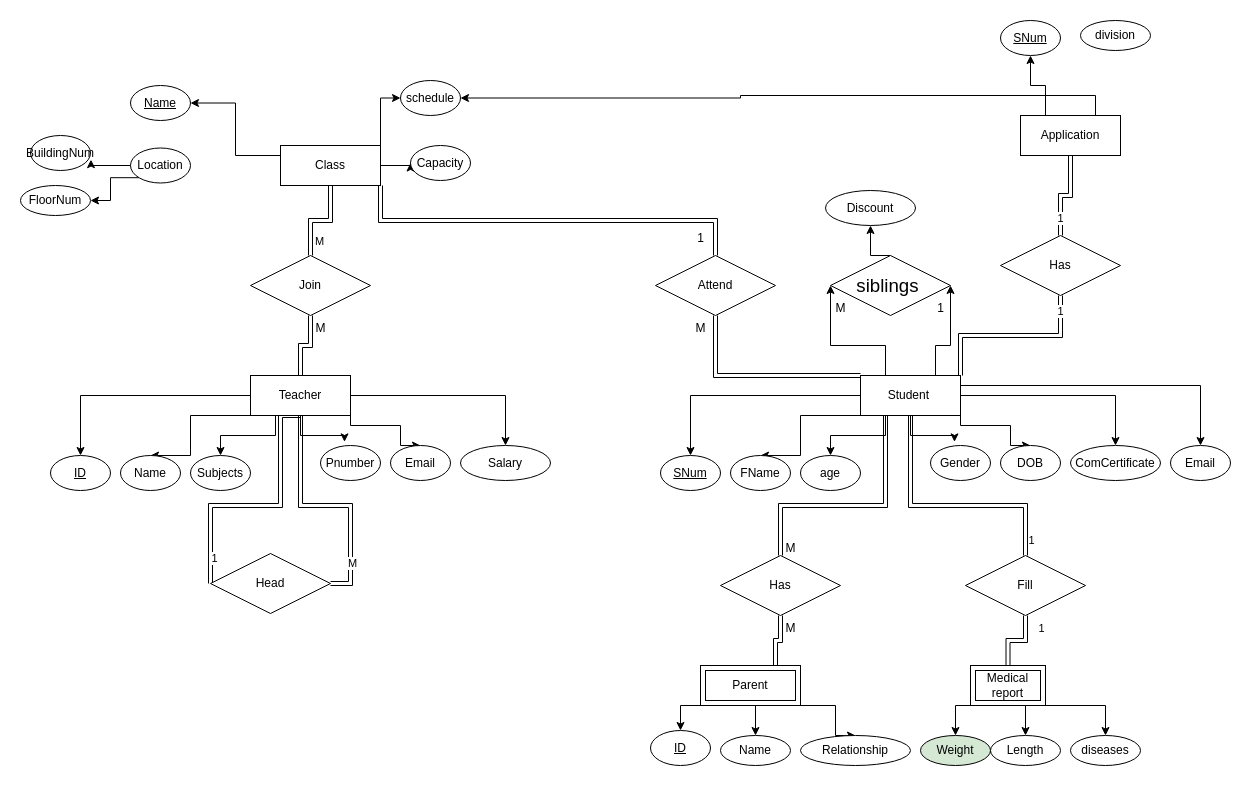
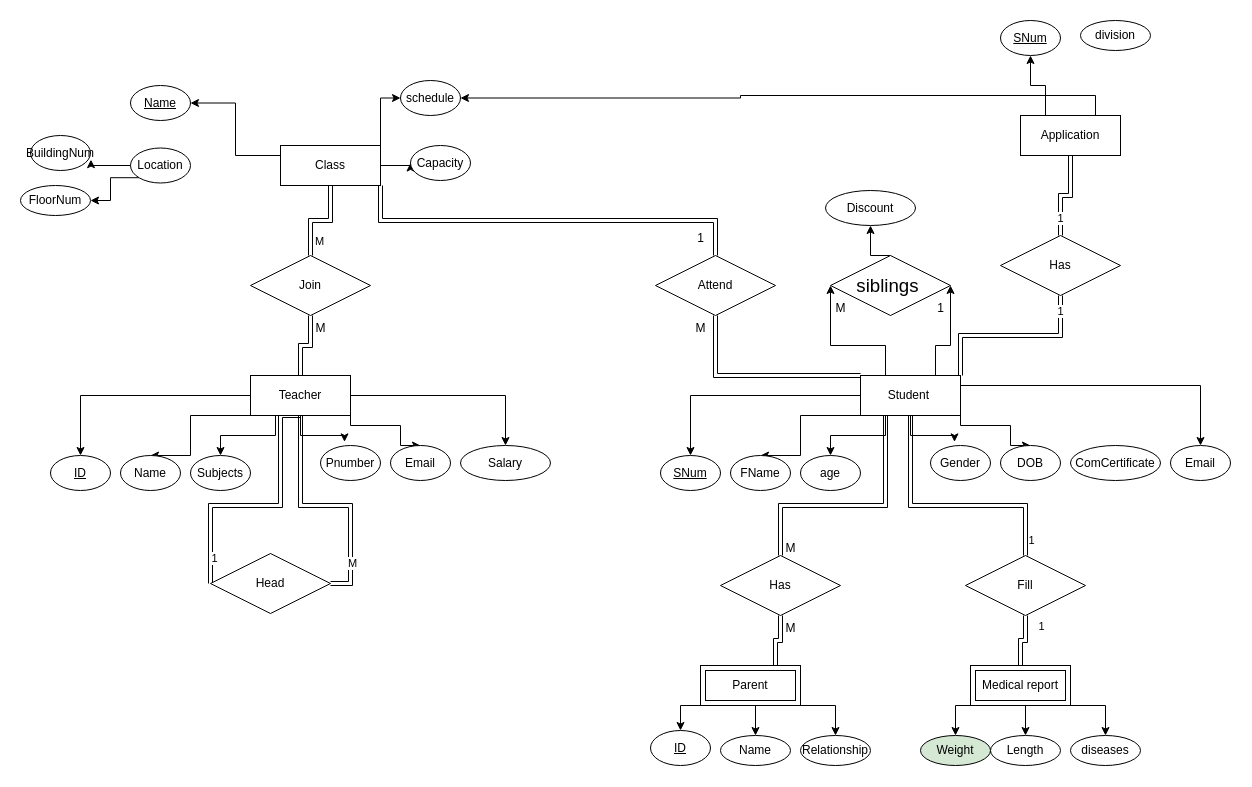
edge "Student" -> "ComCertificate": removed
node "Medical report": size 75x40 -> 100x40
node "Relationship": size 110x30 -> 70x30
